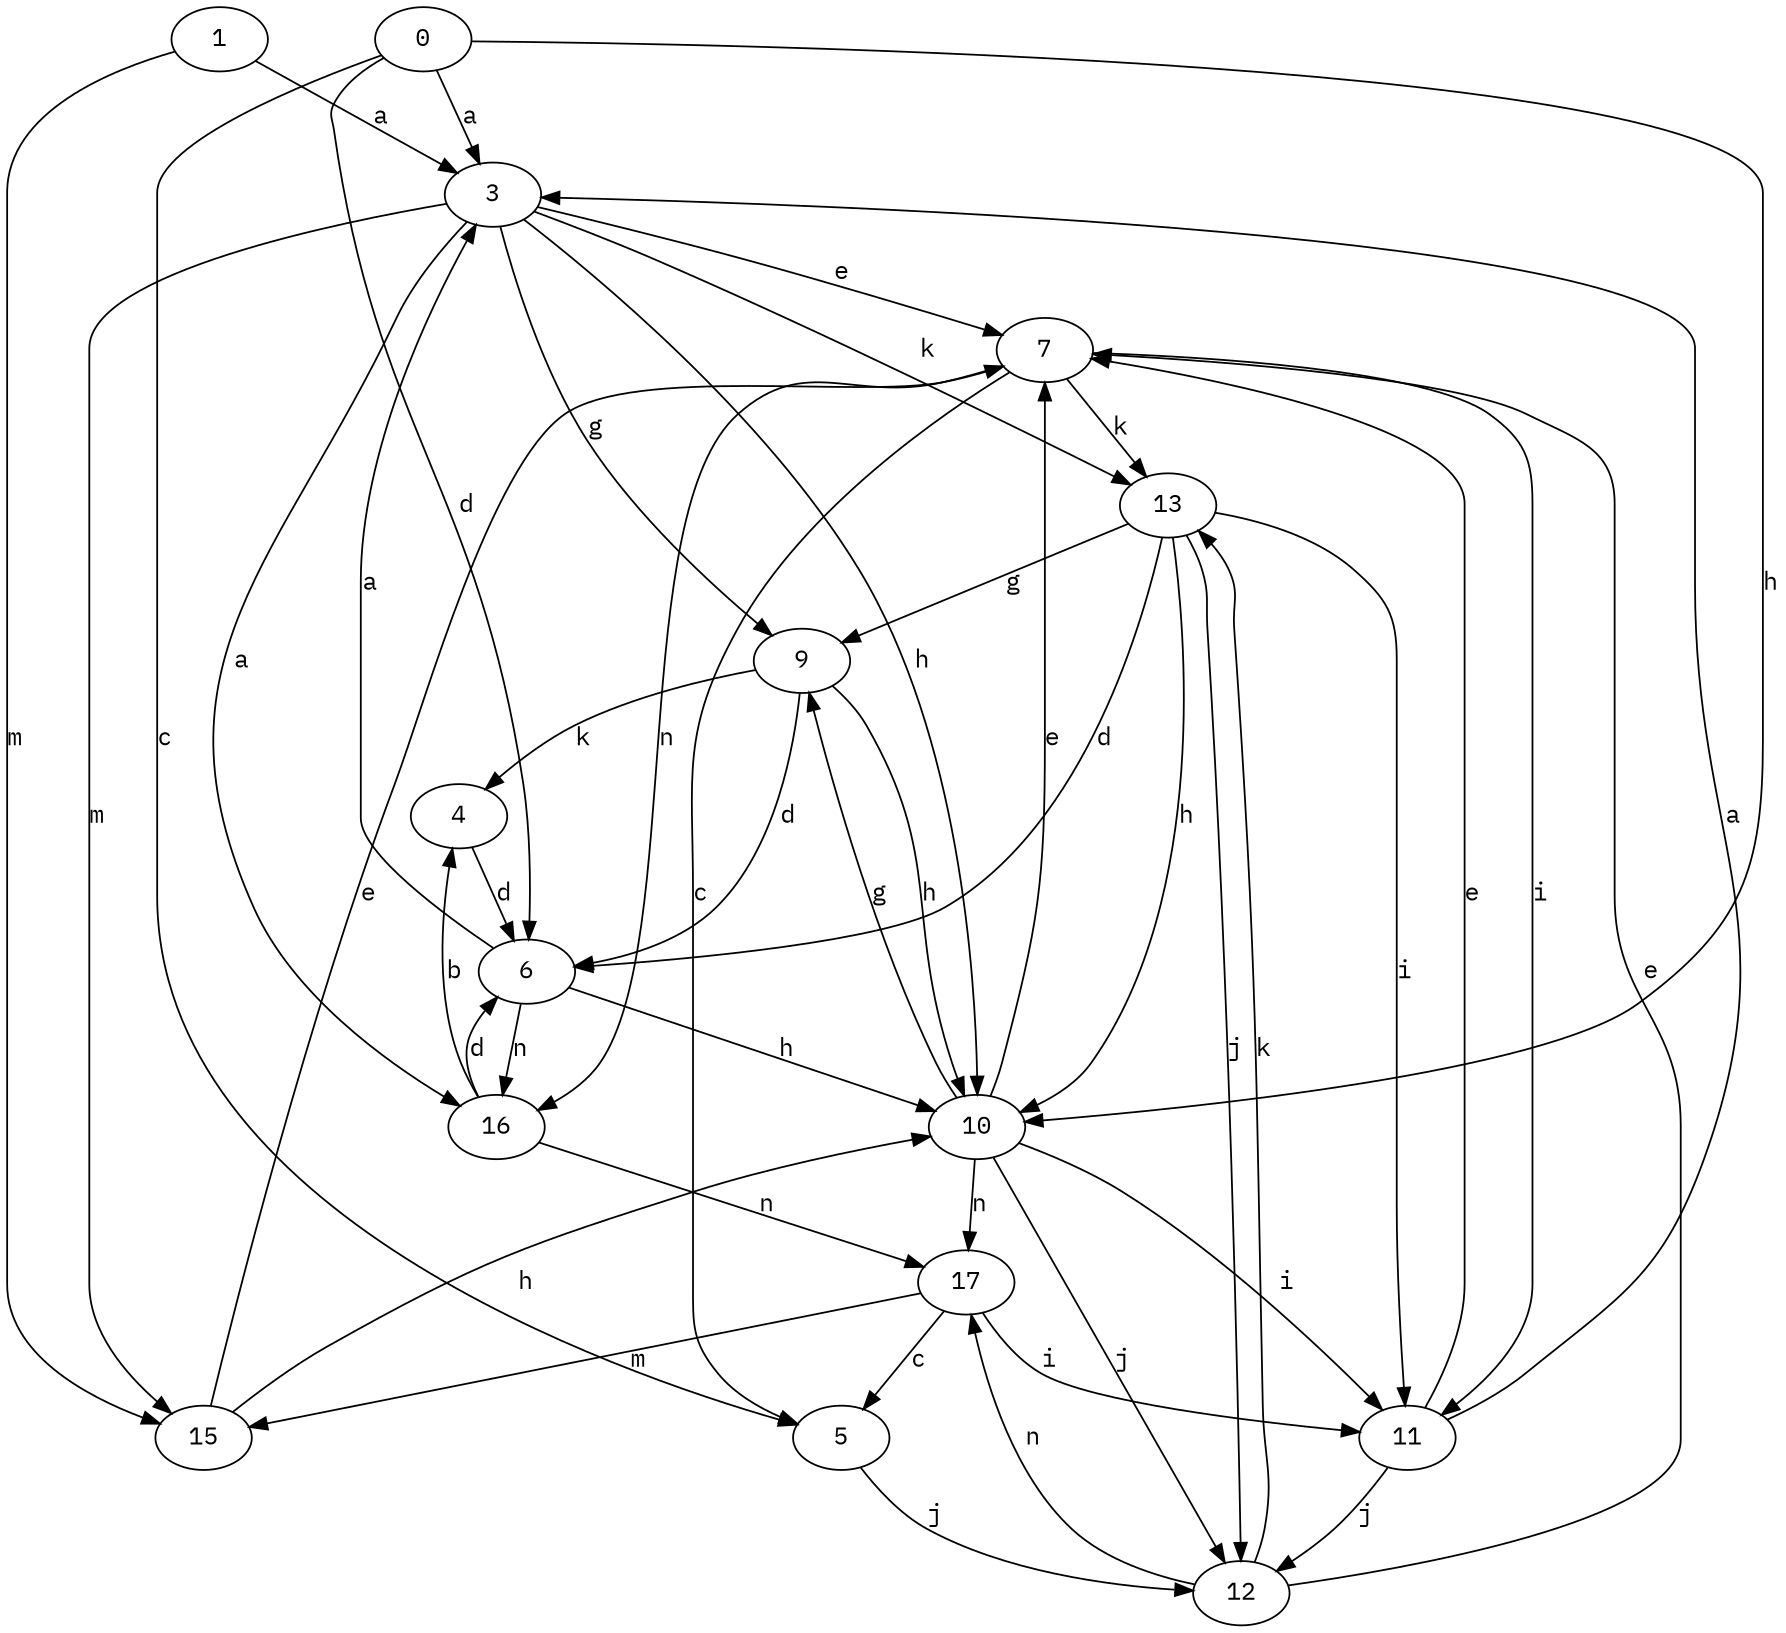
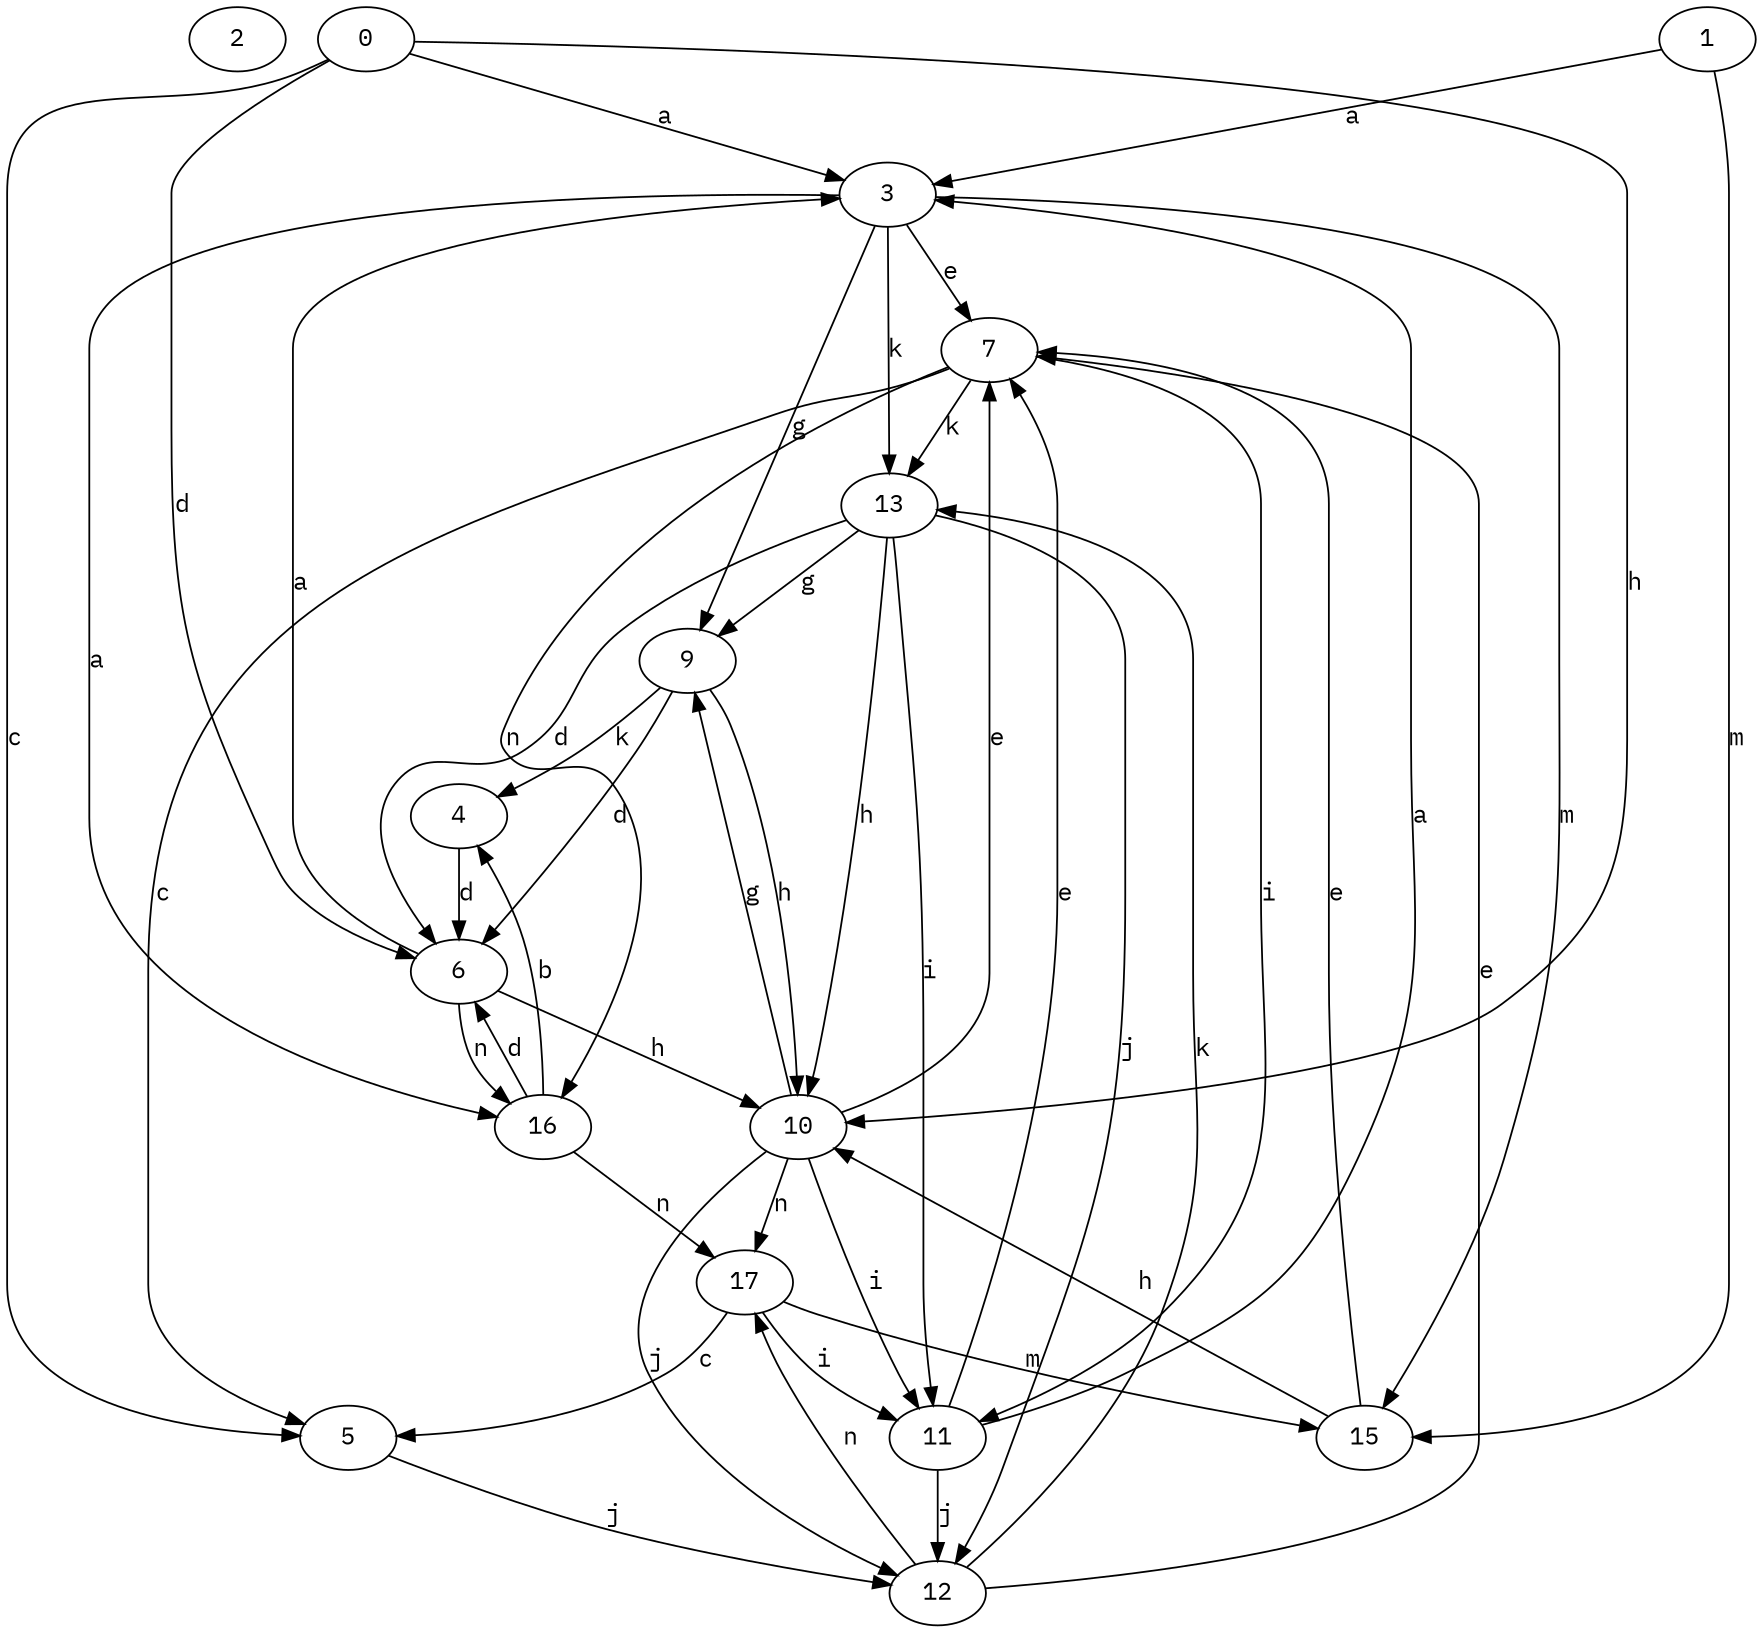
node "2": added
edge "3" -> "10": removed, label "h"
